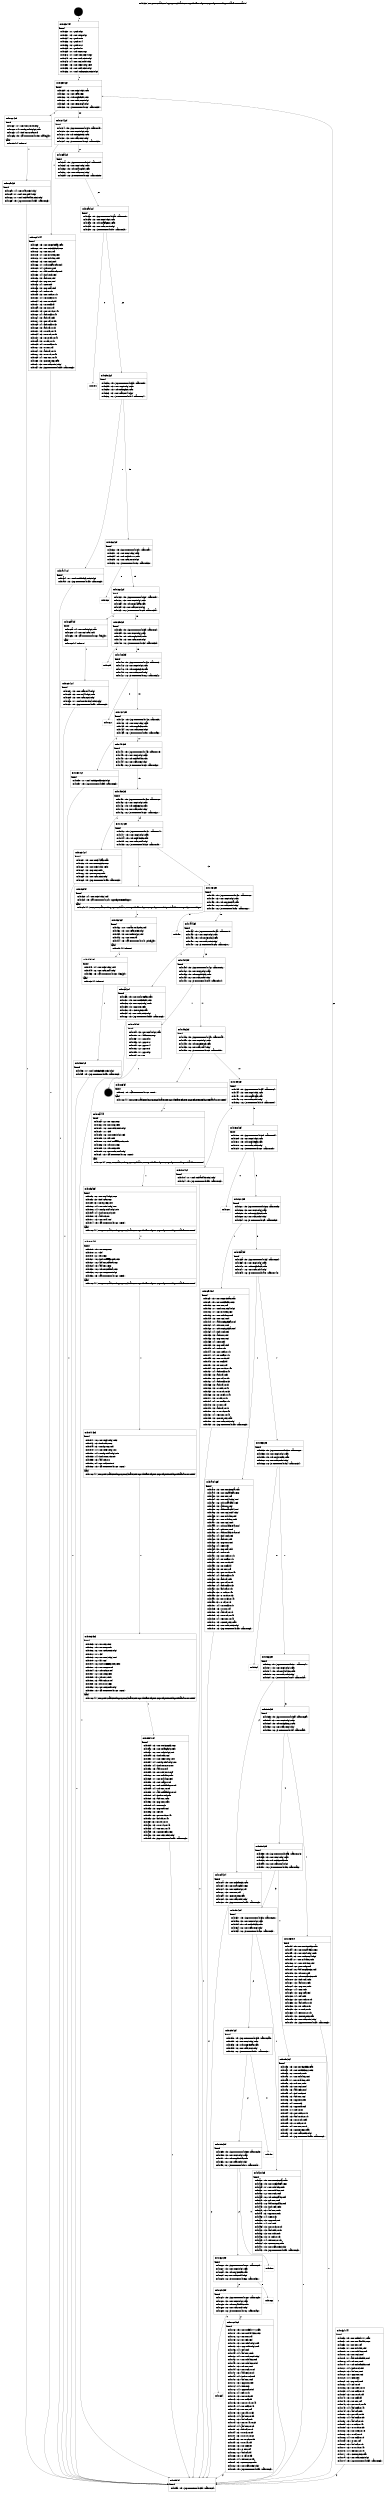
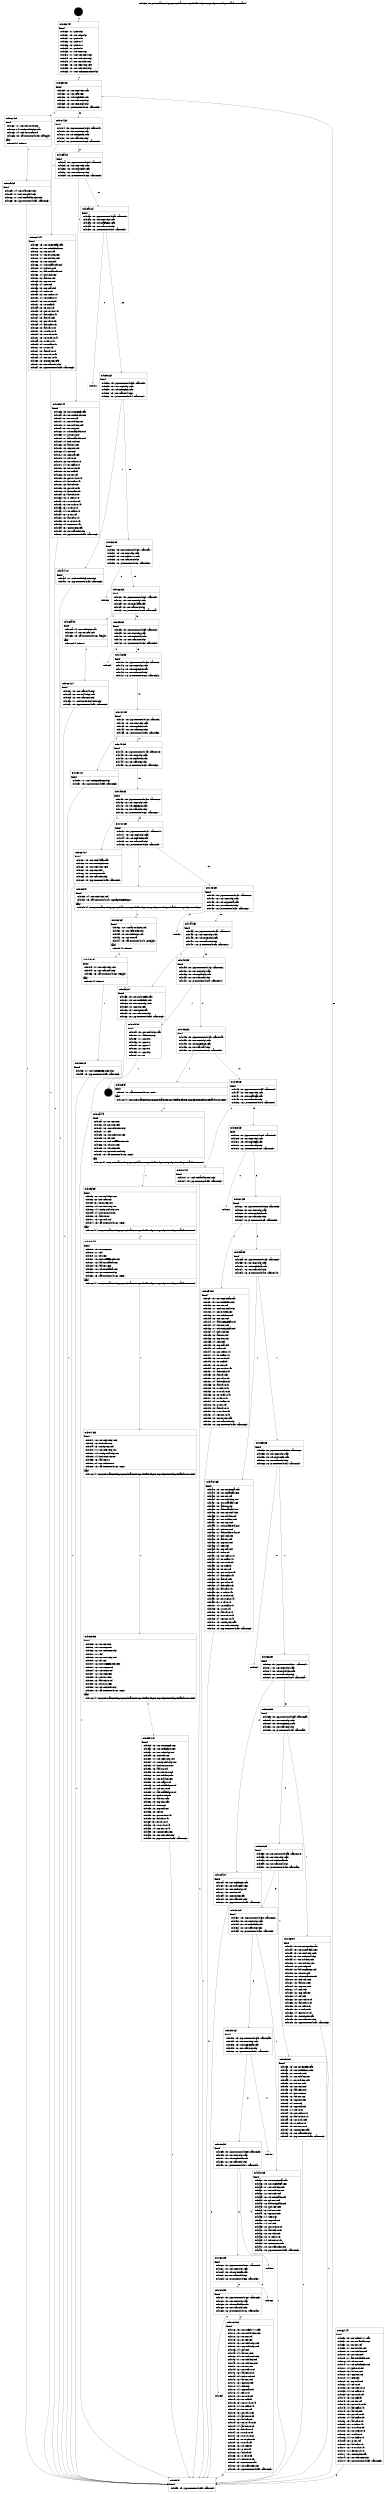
node "0x401835 [144]": added
node "0x401672": removed
